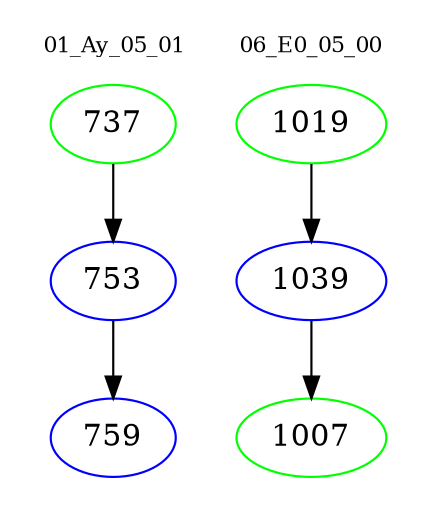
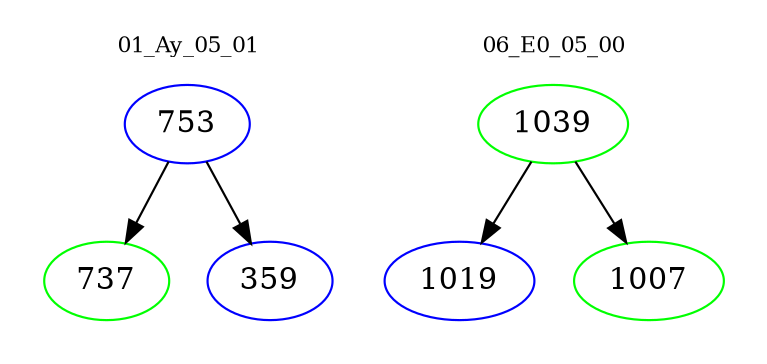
node "1019": color green -> blue
edge "737" -> "753": reversed
edge "1019" -> "1039": reversed
node "1039": color blue -> green
node "759": label "759" -> "359"
